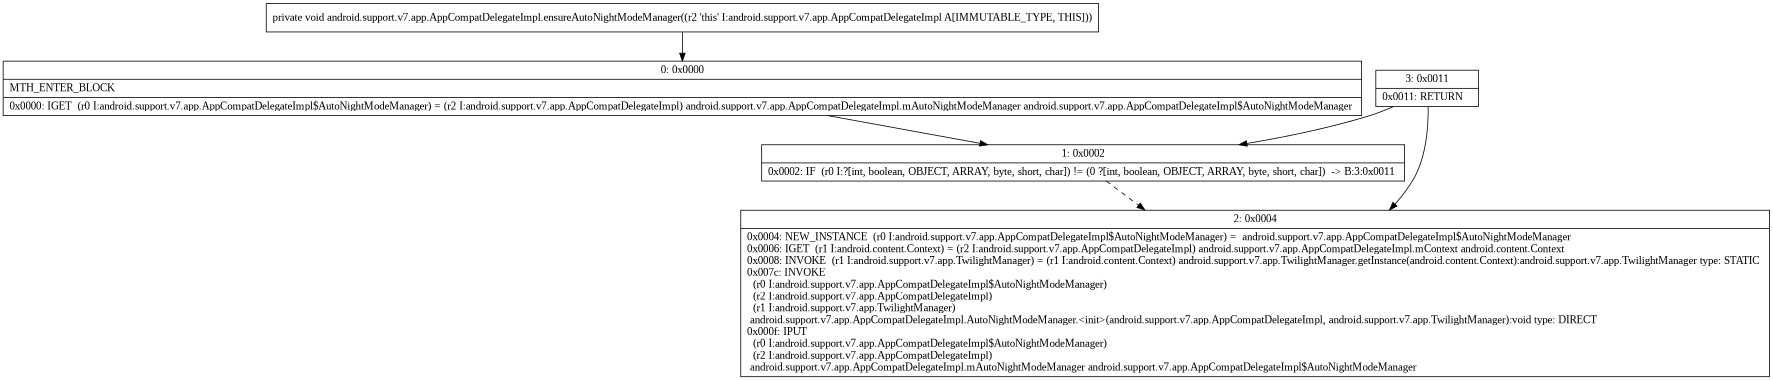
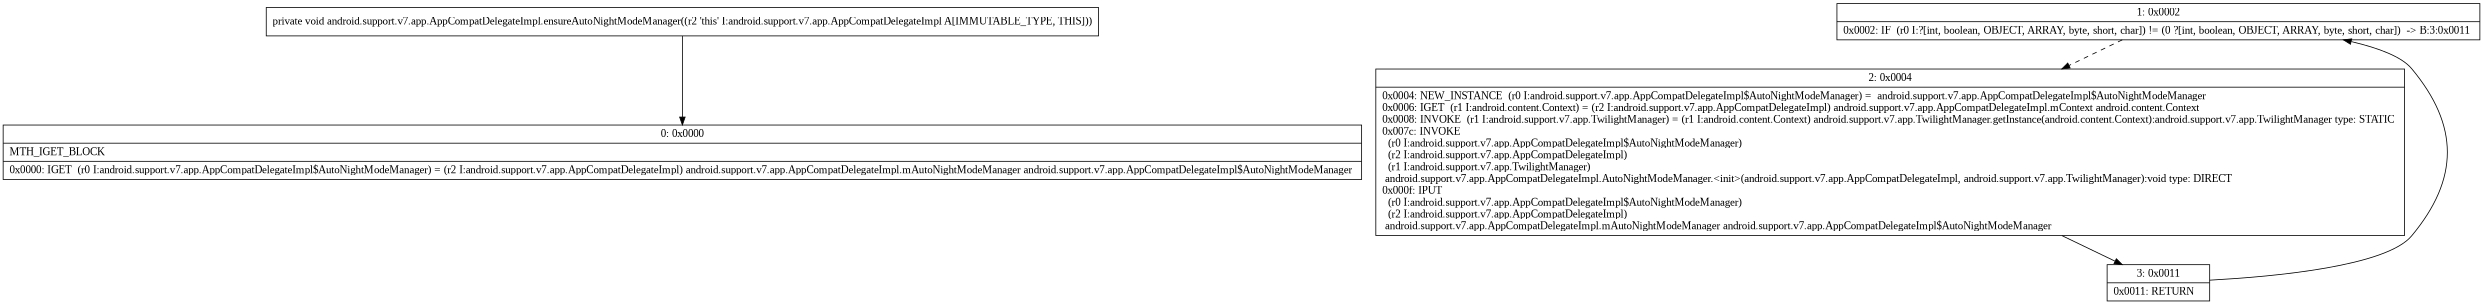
node "0: 0x0000": text "MTH_ENTER_BLOCK" -> "MTH_IGET_BLOCK"
edge "0: 0x0000" -> "1: 0x0002": removed
edge "3: 0x0011" -> "2: 0x0004": reversed
